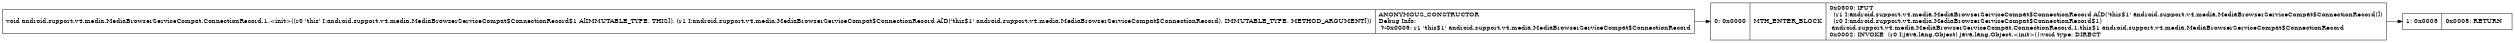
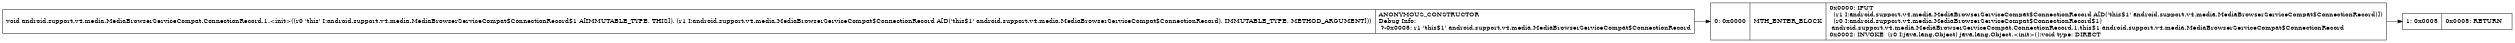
node "0: 0x0000": text "0x0300: IPUT" -> "0x0000: IPUT"
